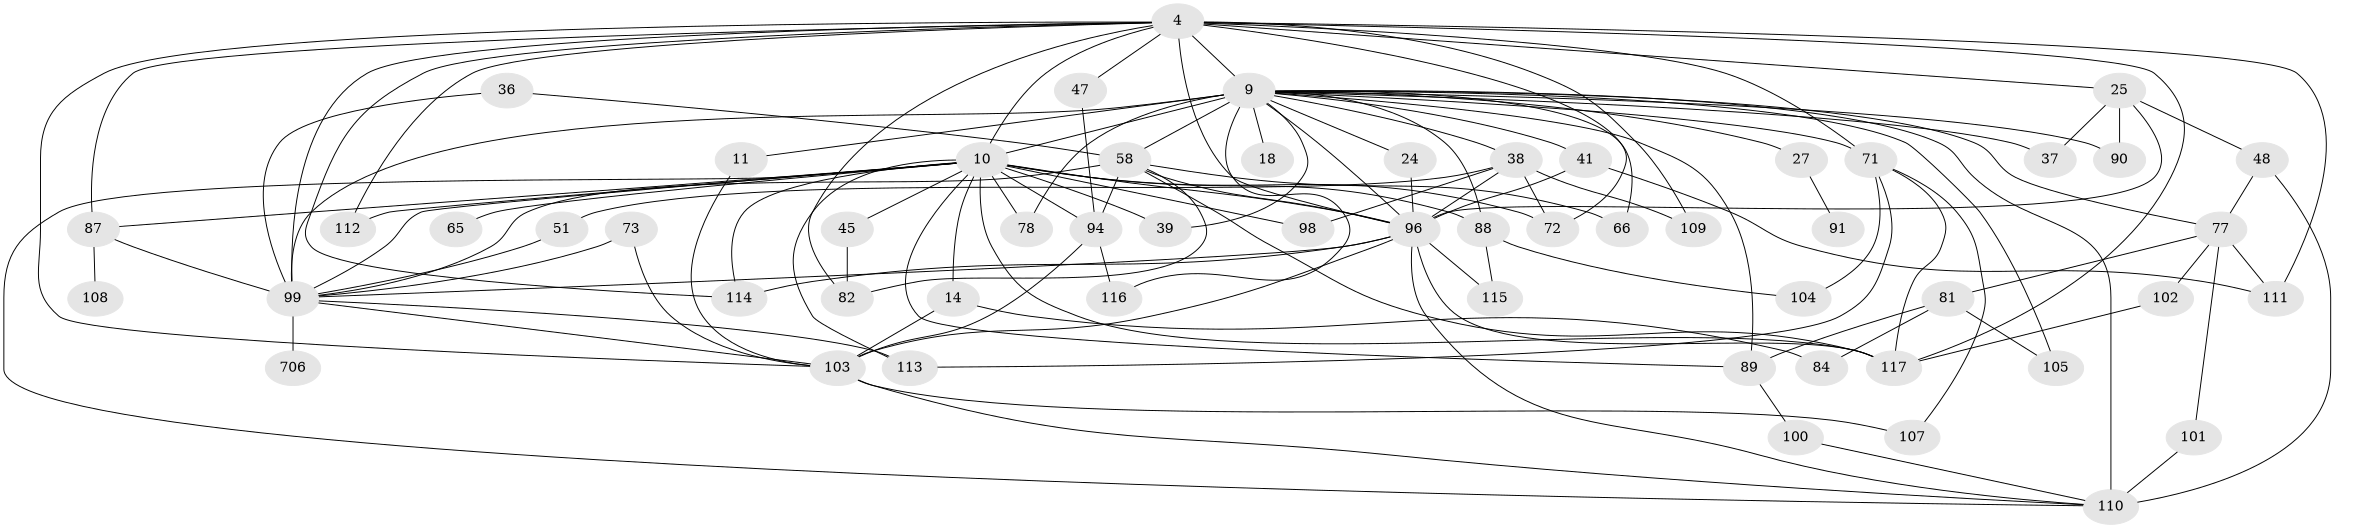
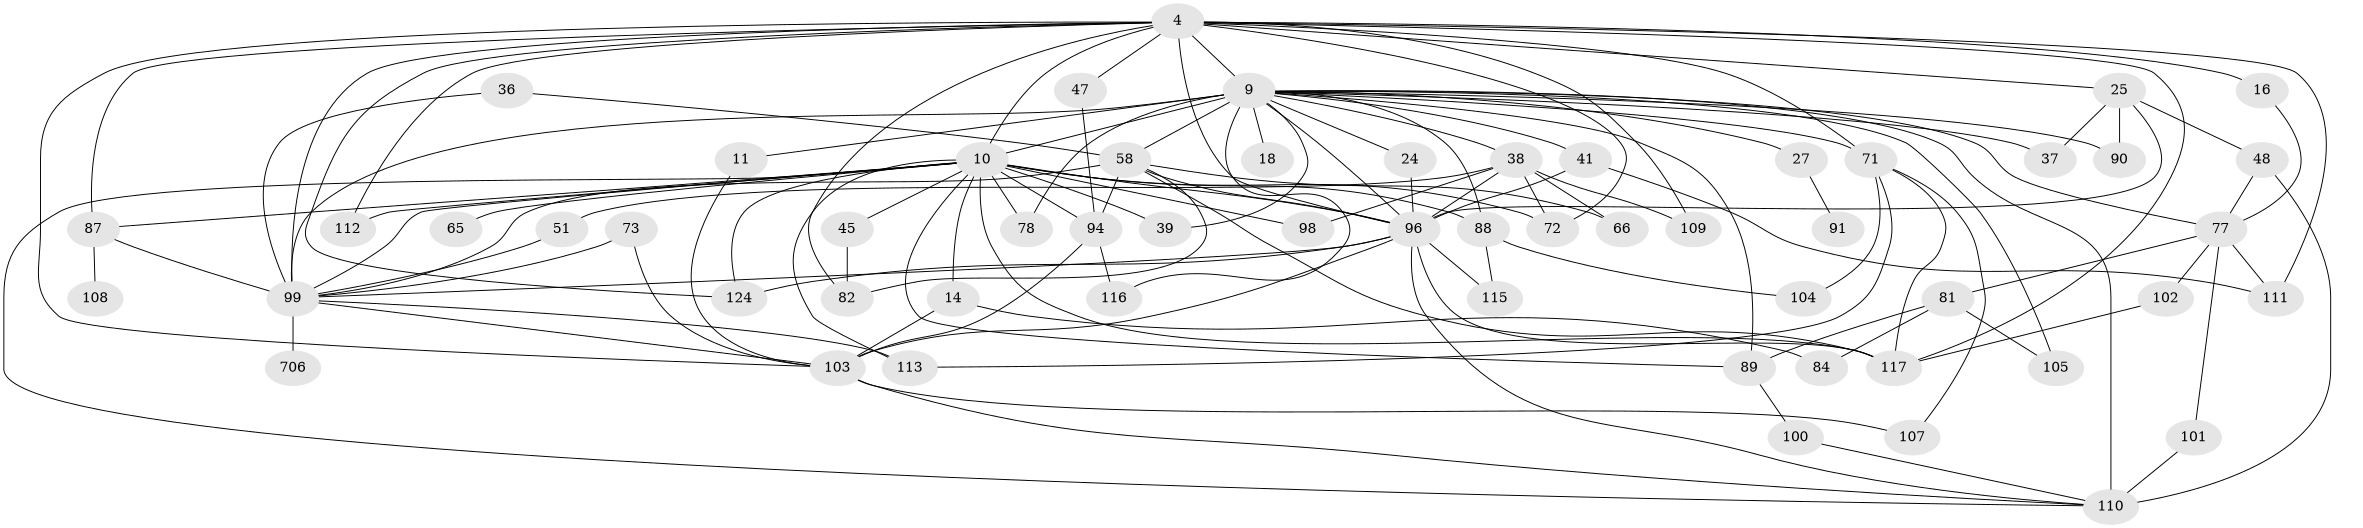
node "16": added
edge "9" -- "66": now "38" -- "66"
node "114": label "114" -> "124"
